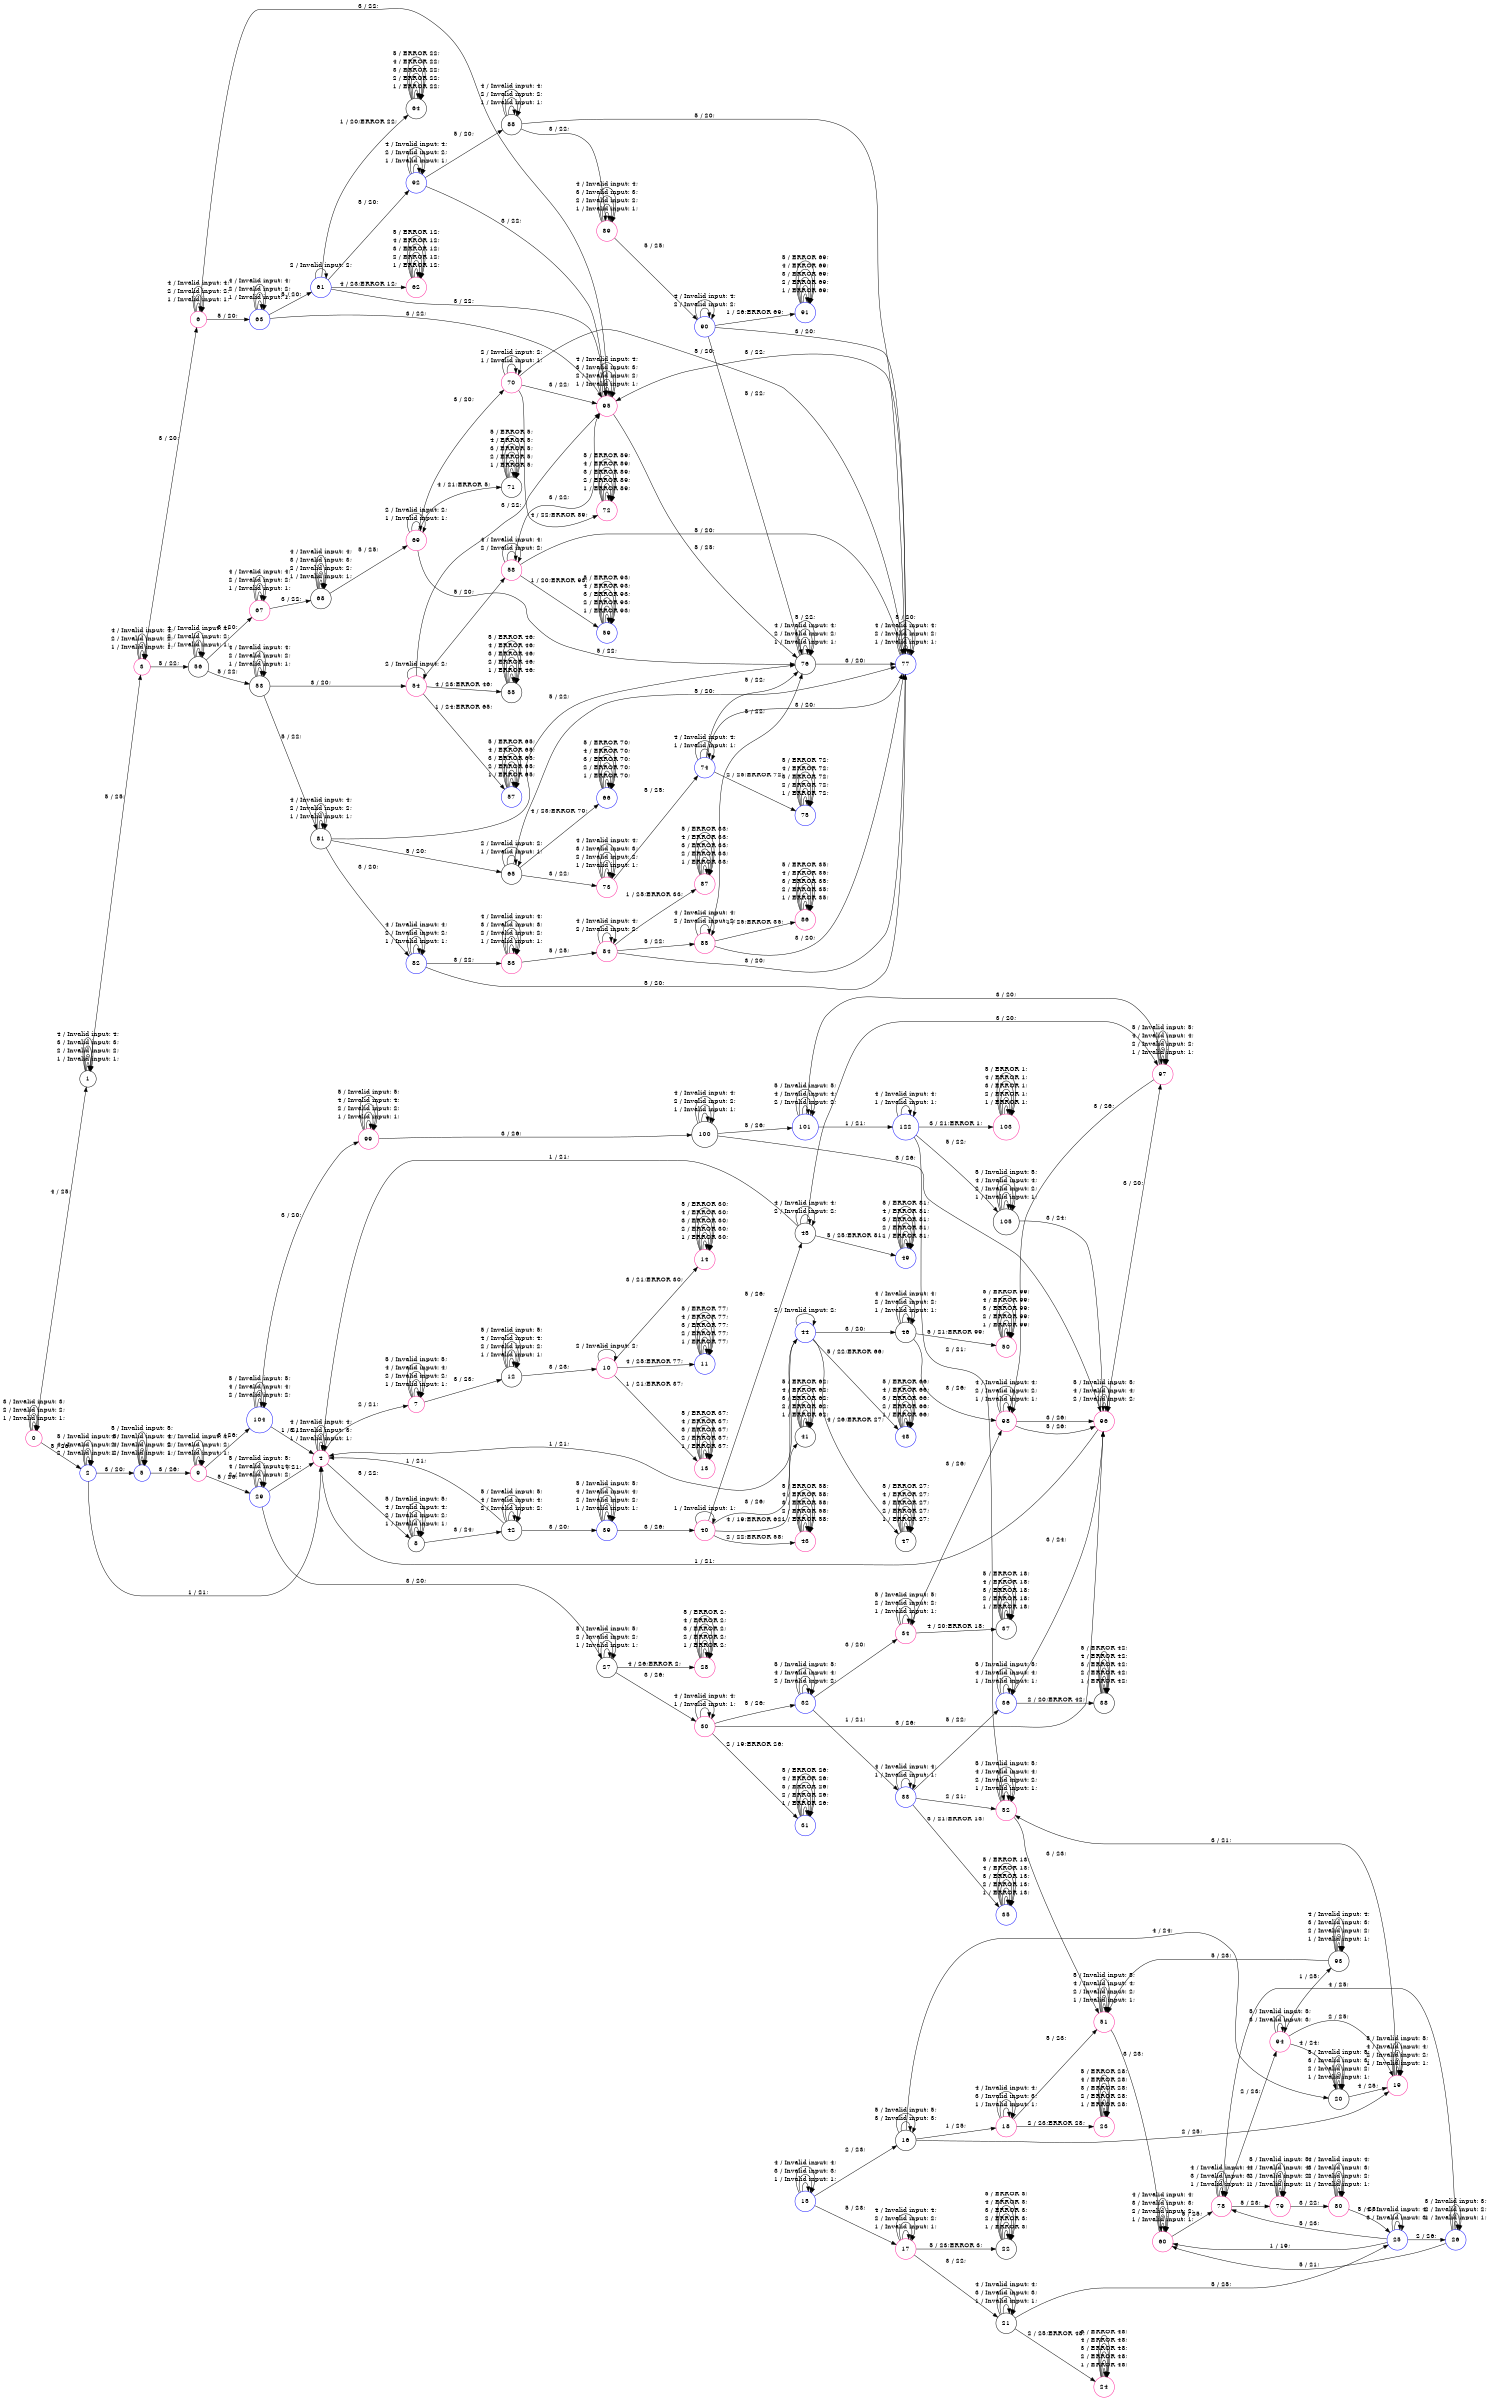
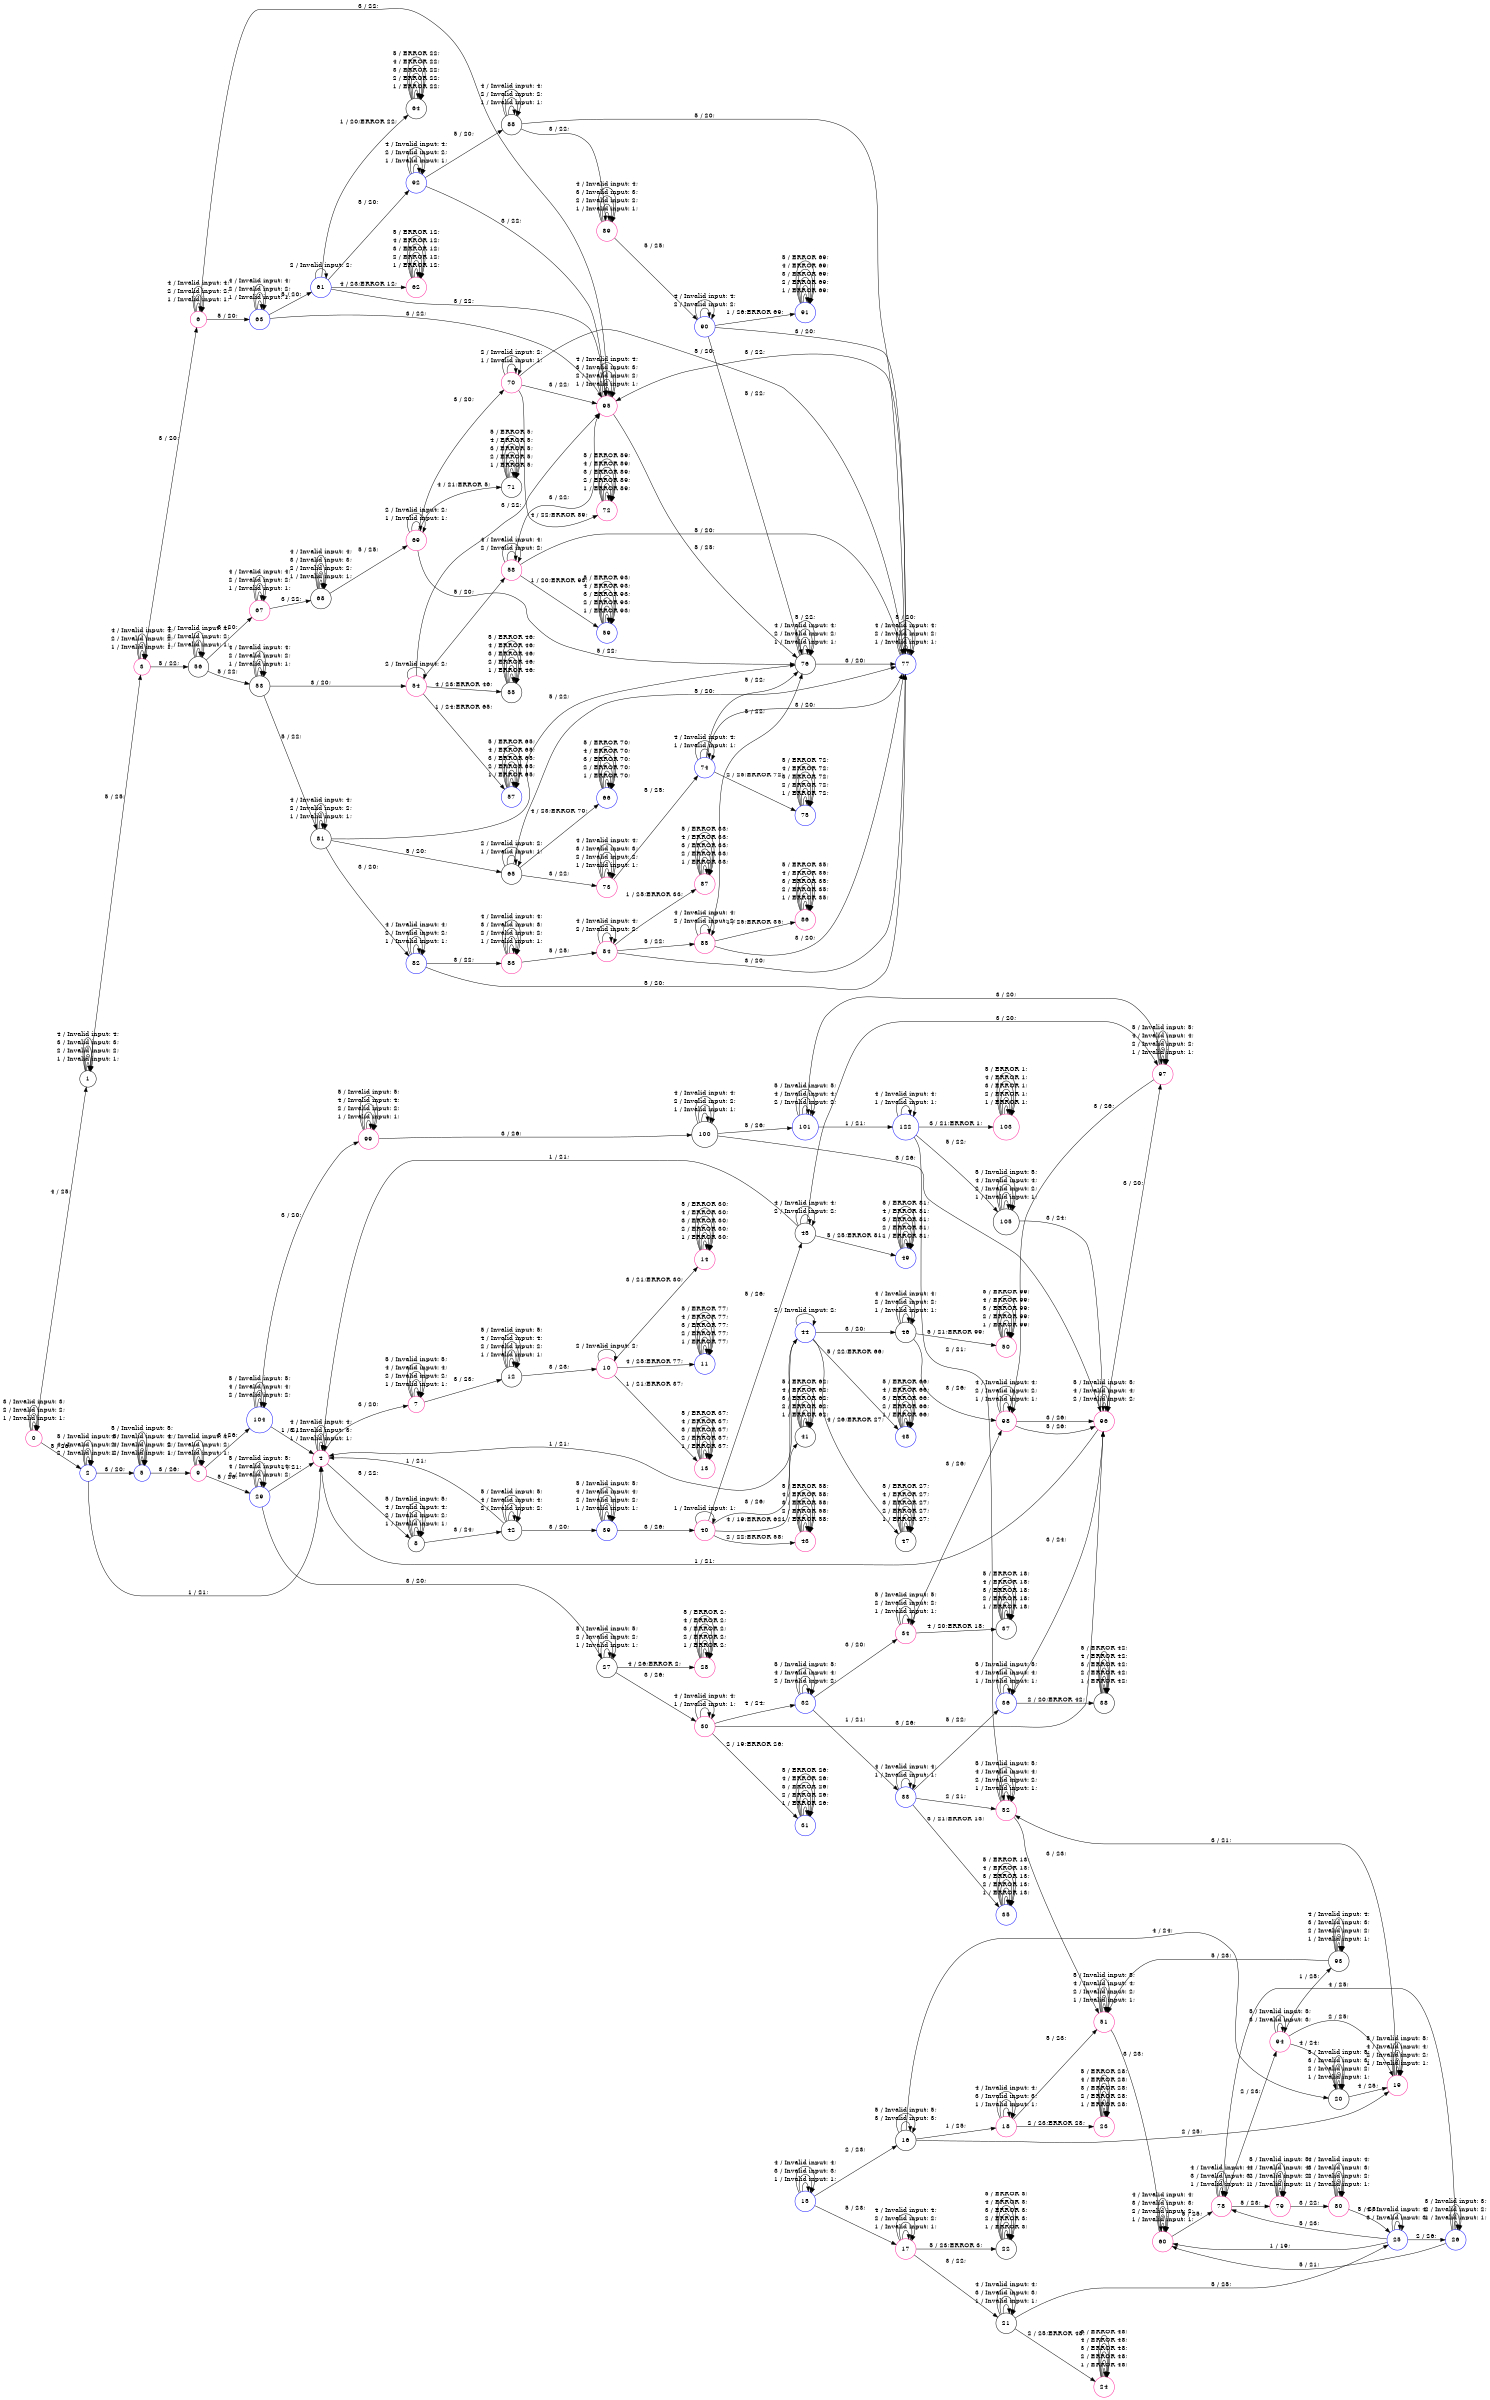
edge "4" -> "7": label "2 / 21;" -> "3 / 20;"
edge "30" -> "32": label "5 / 26;" -> "4 / 24;"
